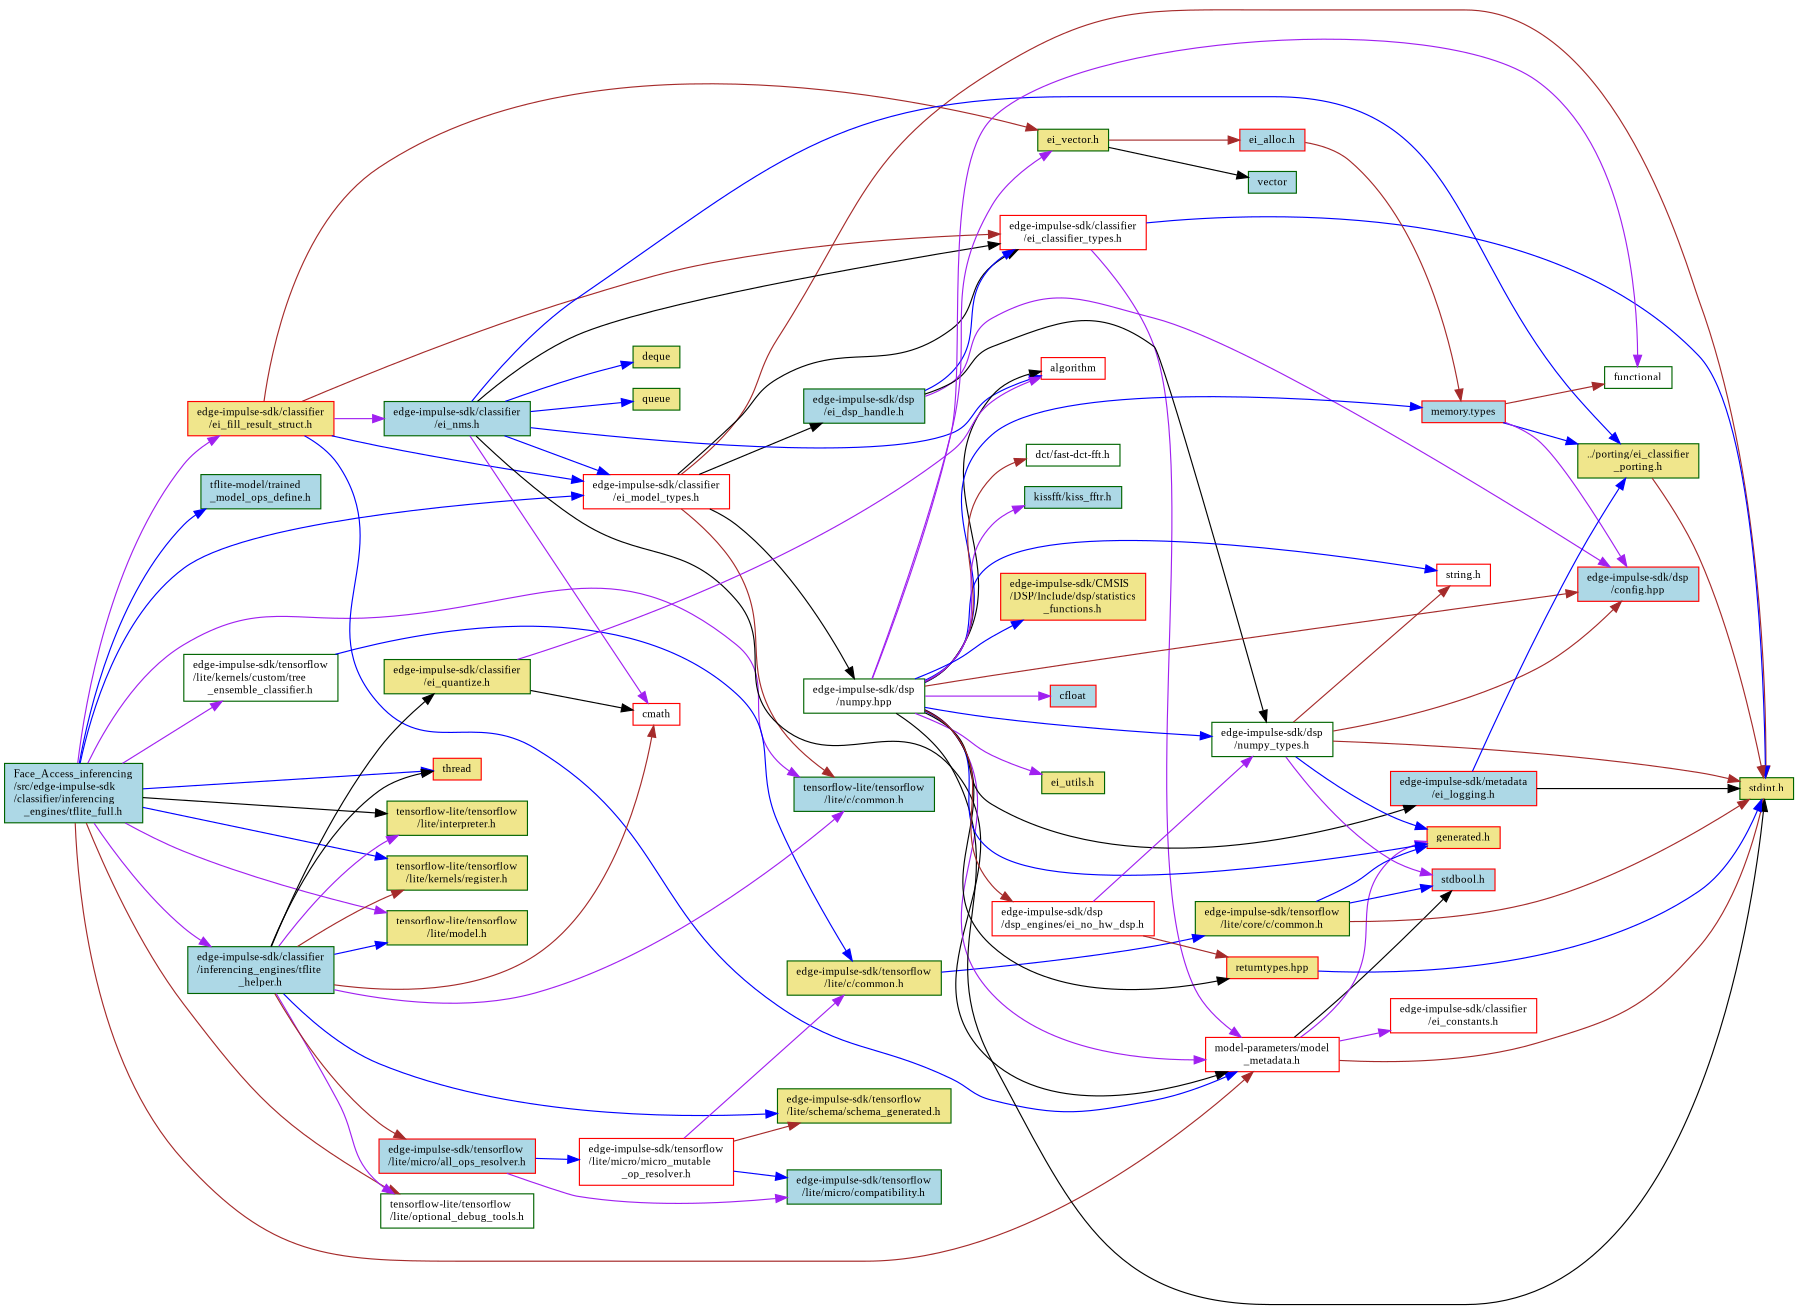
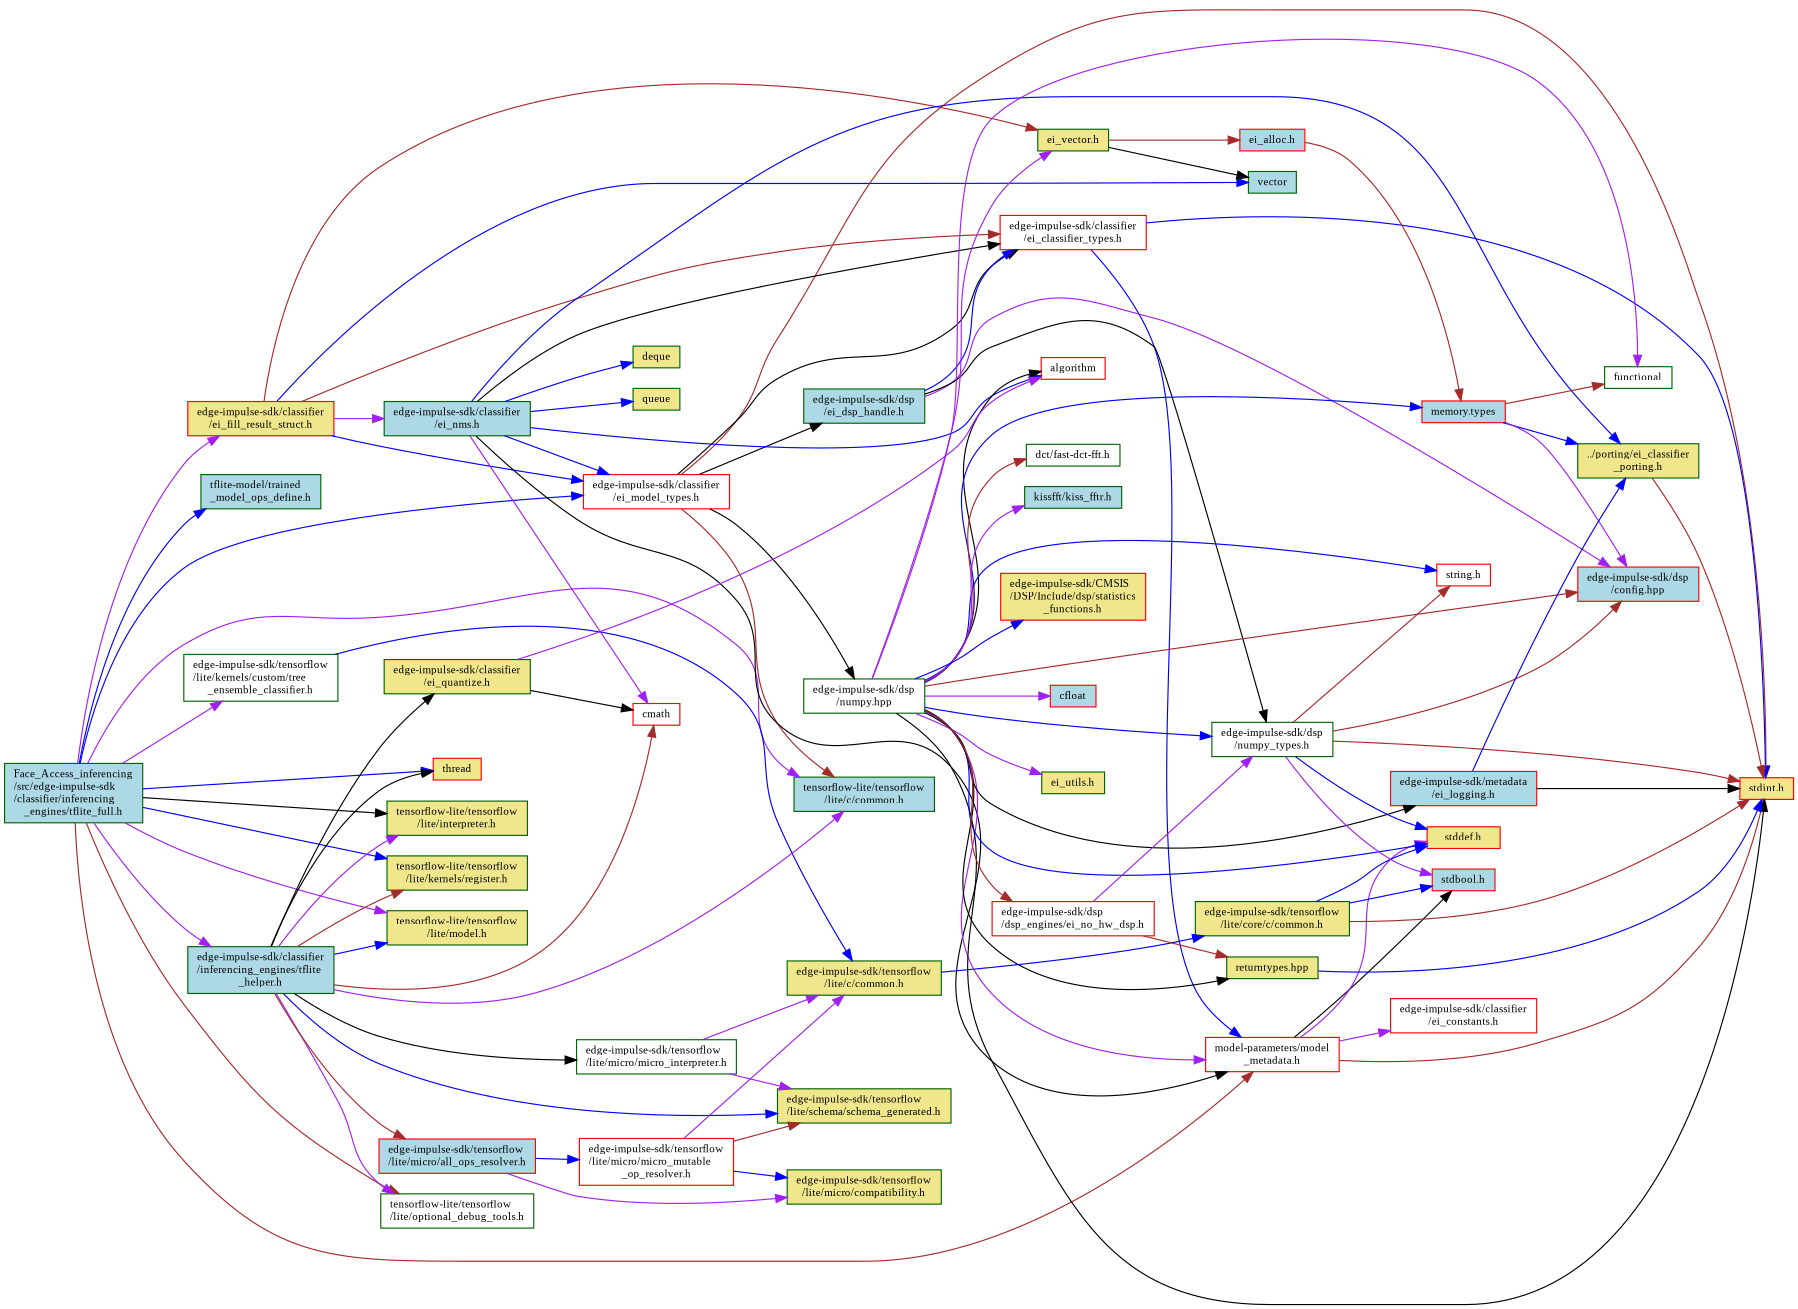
edge "edge-impulse-sdk/classifier /ei_classifier_types.h" -> "model-parameters/model _metadata.h": color purple -> blue
node "stdint.h": color darkgreen -> red
node "generated.h": label "generated.h" -> "stddef.h"
edge "edge-impulse-sdk/classifier /ei_fill_result_struct.h" -> "model-parameters/model _metadata.h": now "edge-impulse-sdk/classifier /ei_fill_result_struct.h" -> "vector"
node "returntypes.hpp": color red -> darkgreen
node "edge-impulse-sdk/tensorflow /lite/micro/micro_interpreter.h": added
node "edge-impulse-sdk/tensorflow /lite/micro/compatibility.h": fillcolor lightblue -> khaki
